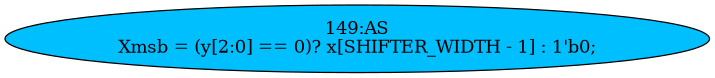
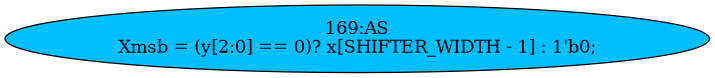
node "149:AS Xmsb = (y[2:0] == 0)? x[SHIFTER_WIDTH - 1] : 1'b0;": label "149:AS Xmsb = (y[2:0] == 0)? x[SHIFTER_WIDTH - 1] : 1'b0;" -> "169:AS Xmsb = (y[2:0] == 0)? x[SHIFTER_WIDTH - 1] : 1'b0;"
